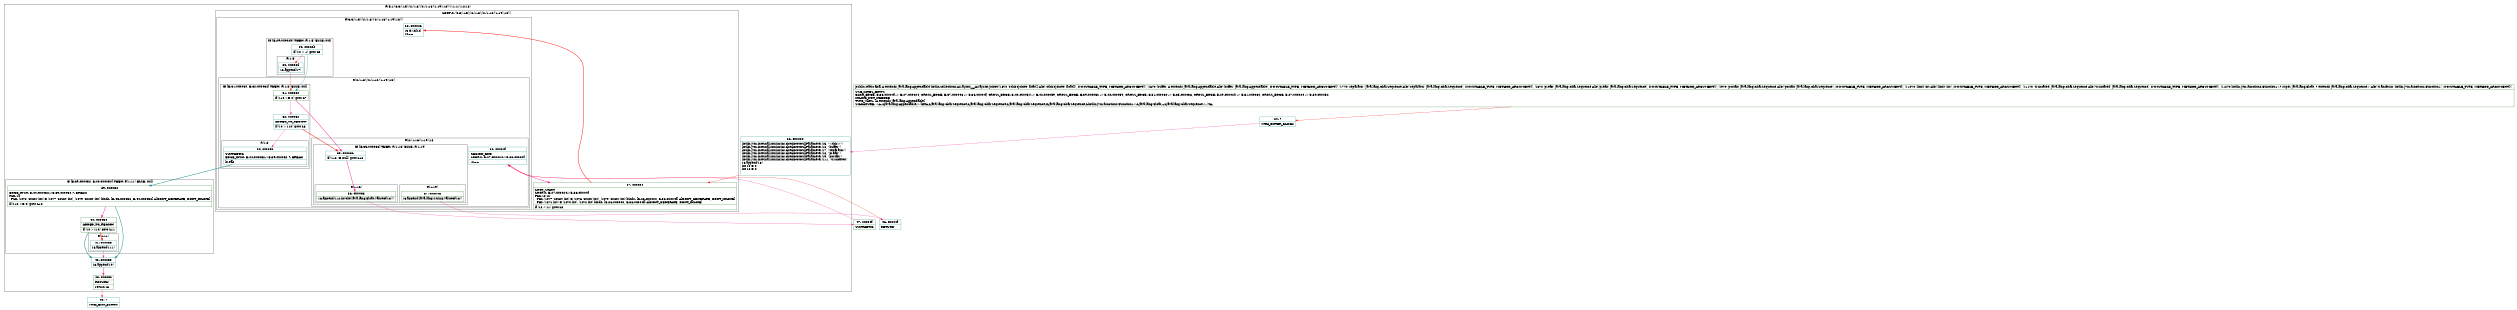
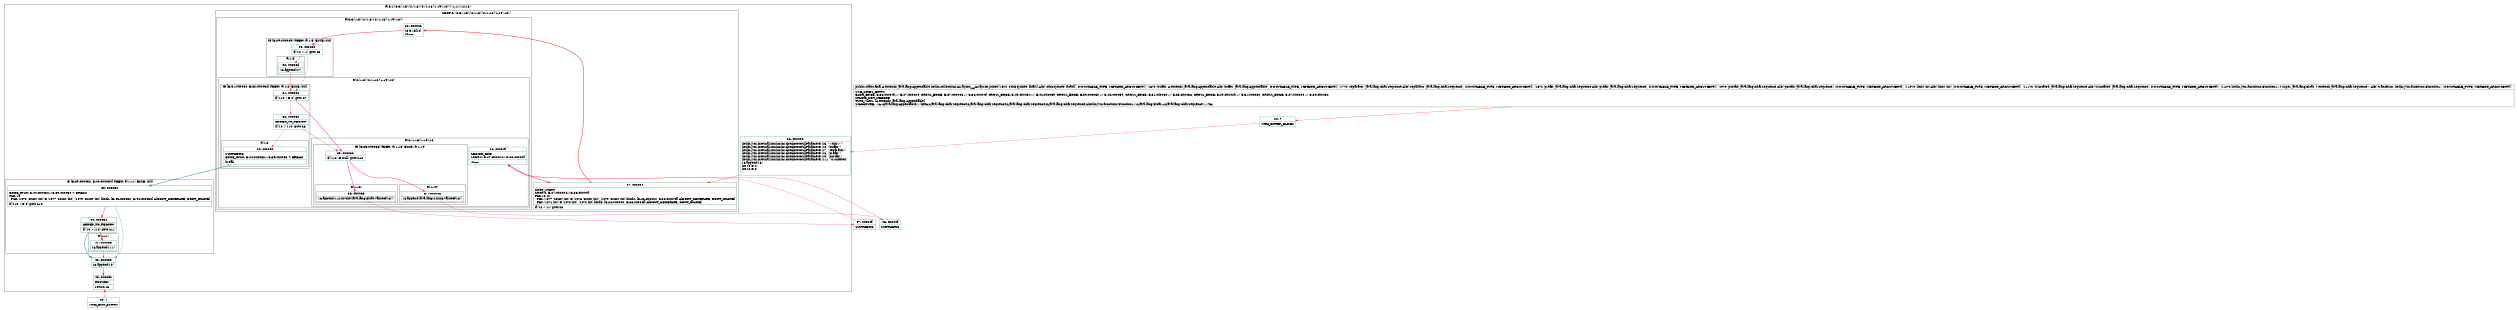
edge "28: 0x0026" -> "29: 0x002b": added
edge "32: 0x0032" -> "35: 0x0036": style bold -> solid
edge "35: 0x0036" -> "37: 0x0046": added
node "46: 0x004f": text "RETURN" -> "SYNTHETIC"
edge "39: 0x0052" -> "42: 0x0059": style bold -> solid
edge "43: 0x005c" -> "25: ?": reversed
